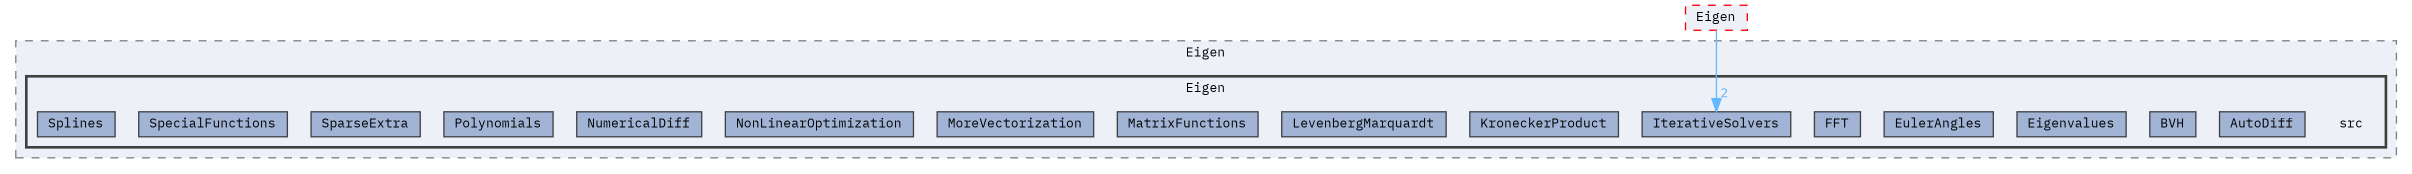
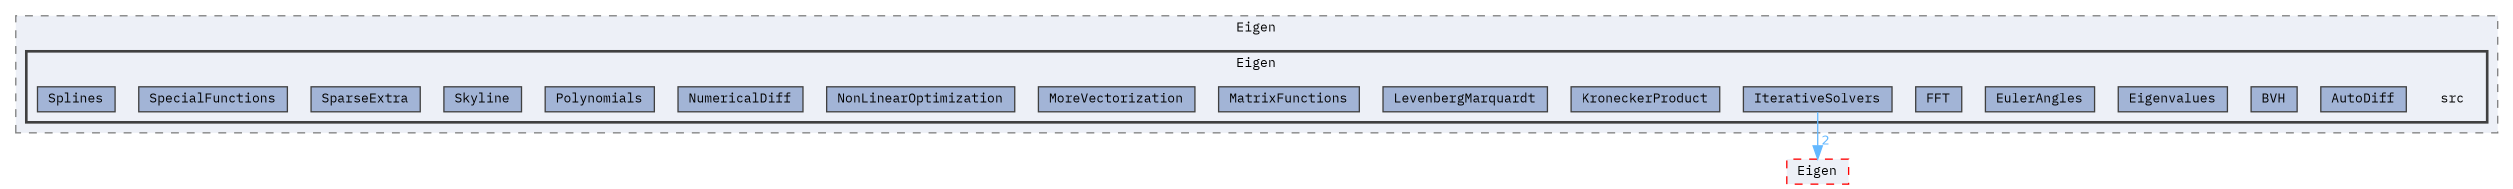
edge "Eigen" -> "IterativeSolvers": reversed
node "Skyline": added
